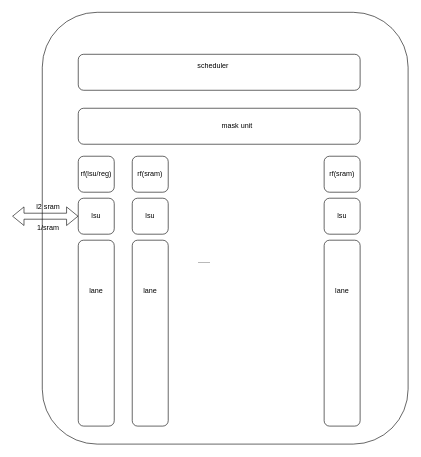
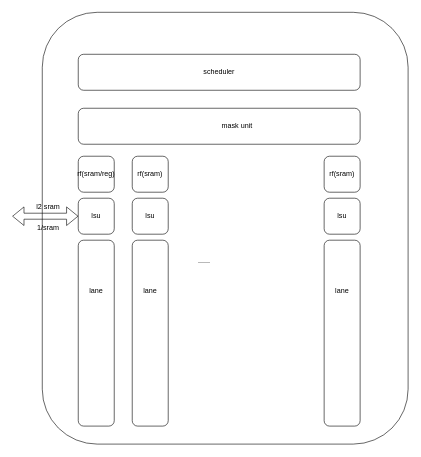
node "scheduler": moved (213, 66) -> (219, 72)
node "rf(lsu/reg)": label "rf(lsu/reg)" -> "rf(sram/reg)"
